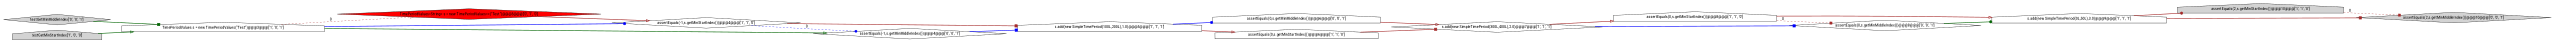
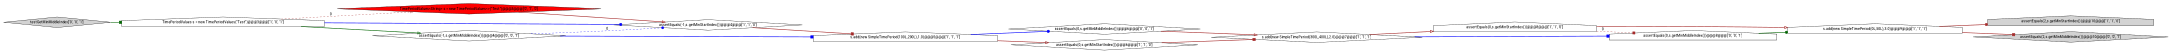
edge "assertEquals(2,s.getMinStartIndex())@@@10@@@['1', '1', '0']" -> "assertEquals(2,s.getMinMiddleIndex())@@@10@@@['0', '0', '1']": removed, label "0"
node "assertEquals(0,s.getMinMiddleIndex())@@@6@@@['0', '0', '1']": shape house -> diamond
node "assertEquals(0,s.getMinMiddleIndex())@@@8@@@['0', '0', '1']": shape diamond -> house
edge "assertEquals(-1,s.getMinStartIndex())@@@4@@@['1', '1', '0']" -> "assertEquals(-1,s.getMinMiddleIndex())@@@4@@@['0', '0', '1']": reversed
node "testGetMinStartIndex['1', '0', '0']": removed
node "assertEquals(0,s.getMinStartIndex())@@@6@@@['1', '1', '0']": shape house -> diamond
